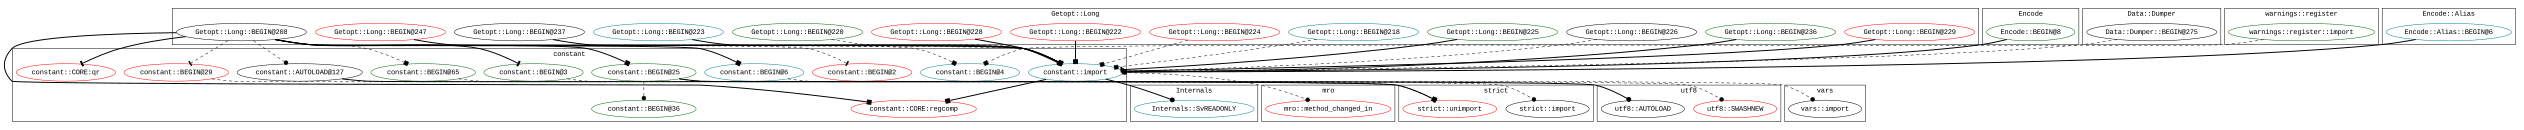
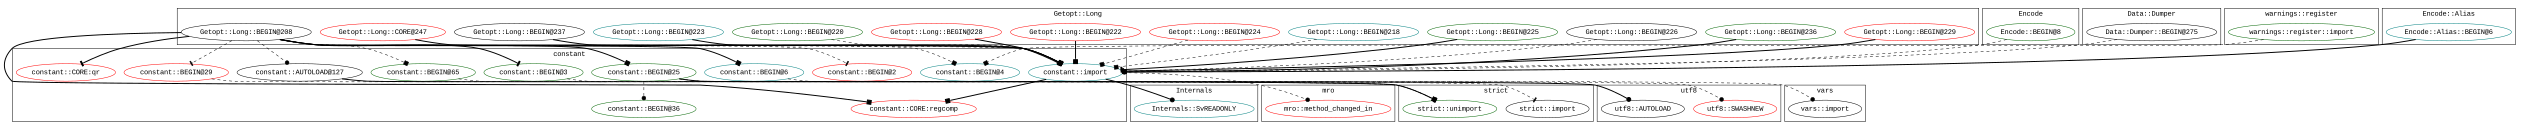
node "Getopt::Long::BEGIN@247": label "Getopt::Long::BEGIN@247" -> "Getopt::Long::CORE@247"
edge "Encode::BEGIN@8" -> "constant::import": style bold -> dashed
edge "constant::BEGIN@3" -> "strict::import": arrowhead dot -> tee
node "strict::unimport": color red -> darkgreen
